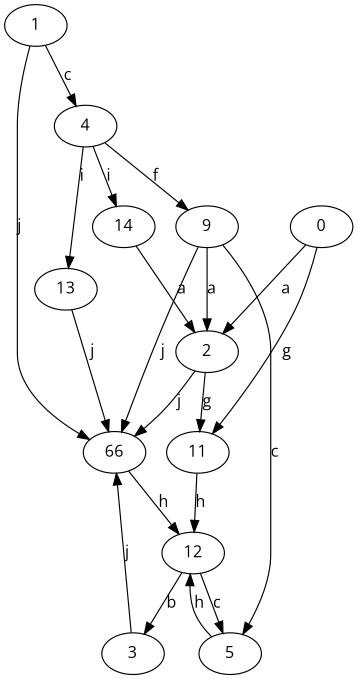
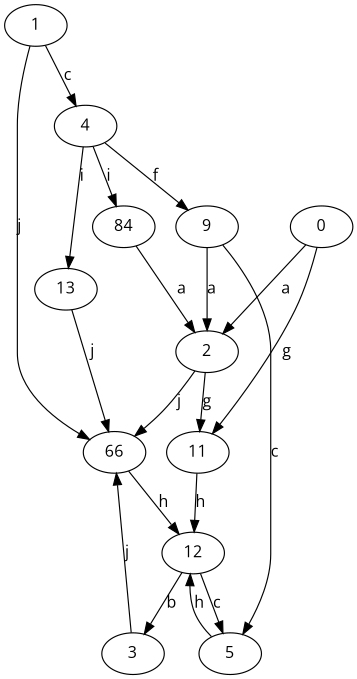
node "14": label "14" -> "84"
edge "9" -> "66": removed, label "j"
